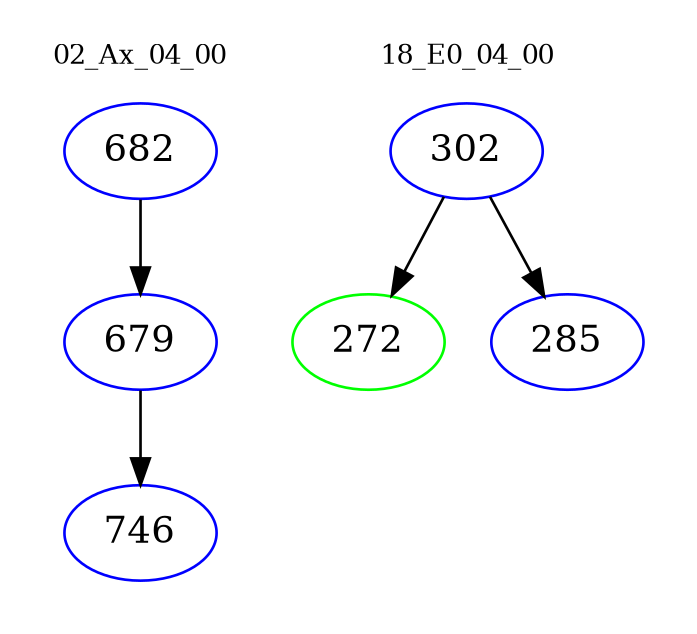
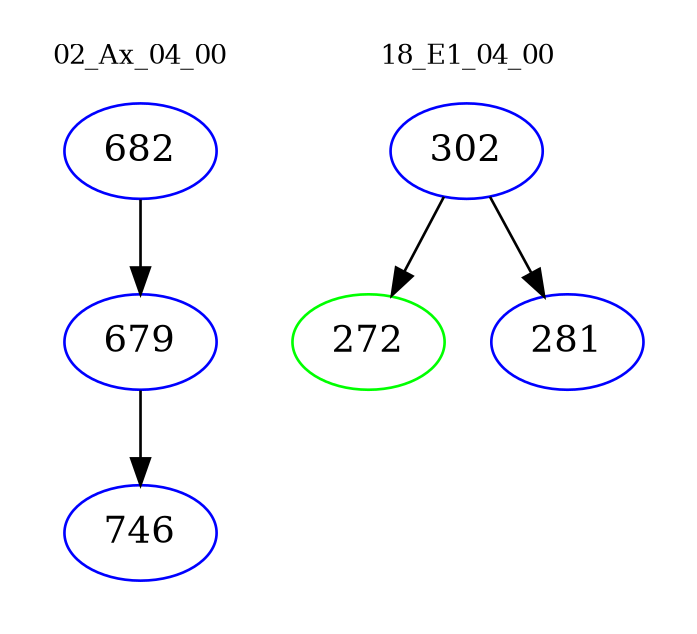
cluster "18_E0_04_00": label "18_E0_04_00" -> "18_E1_04_00"
node "285": label "285" -> "281"
